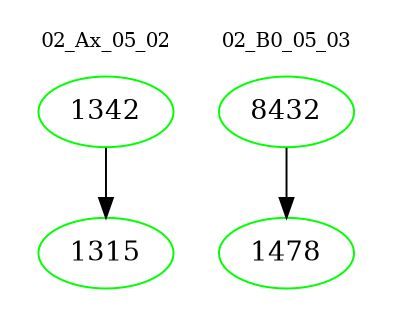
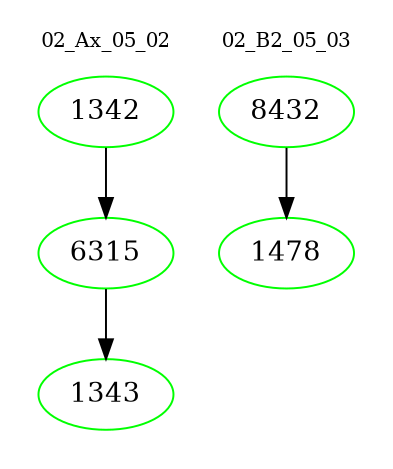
cluster "02_B0_05_03": label "02_B0_05_03" -> "02_B2_05_03"
node "1315": label "1315" -> "6315"
node "1343": added
